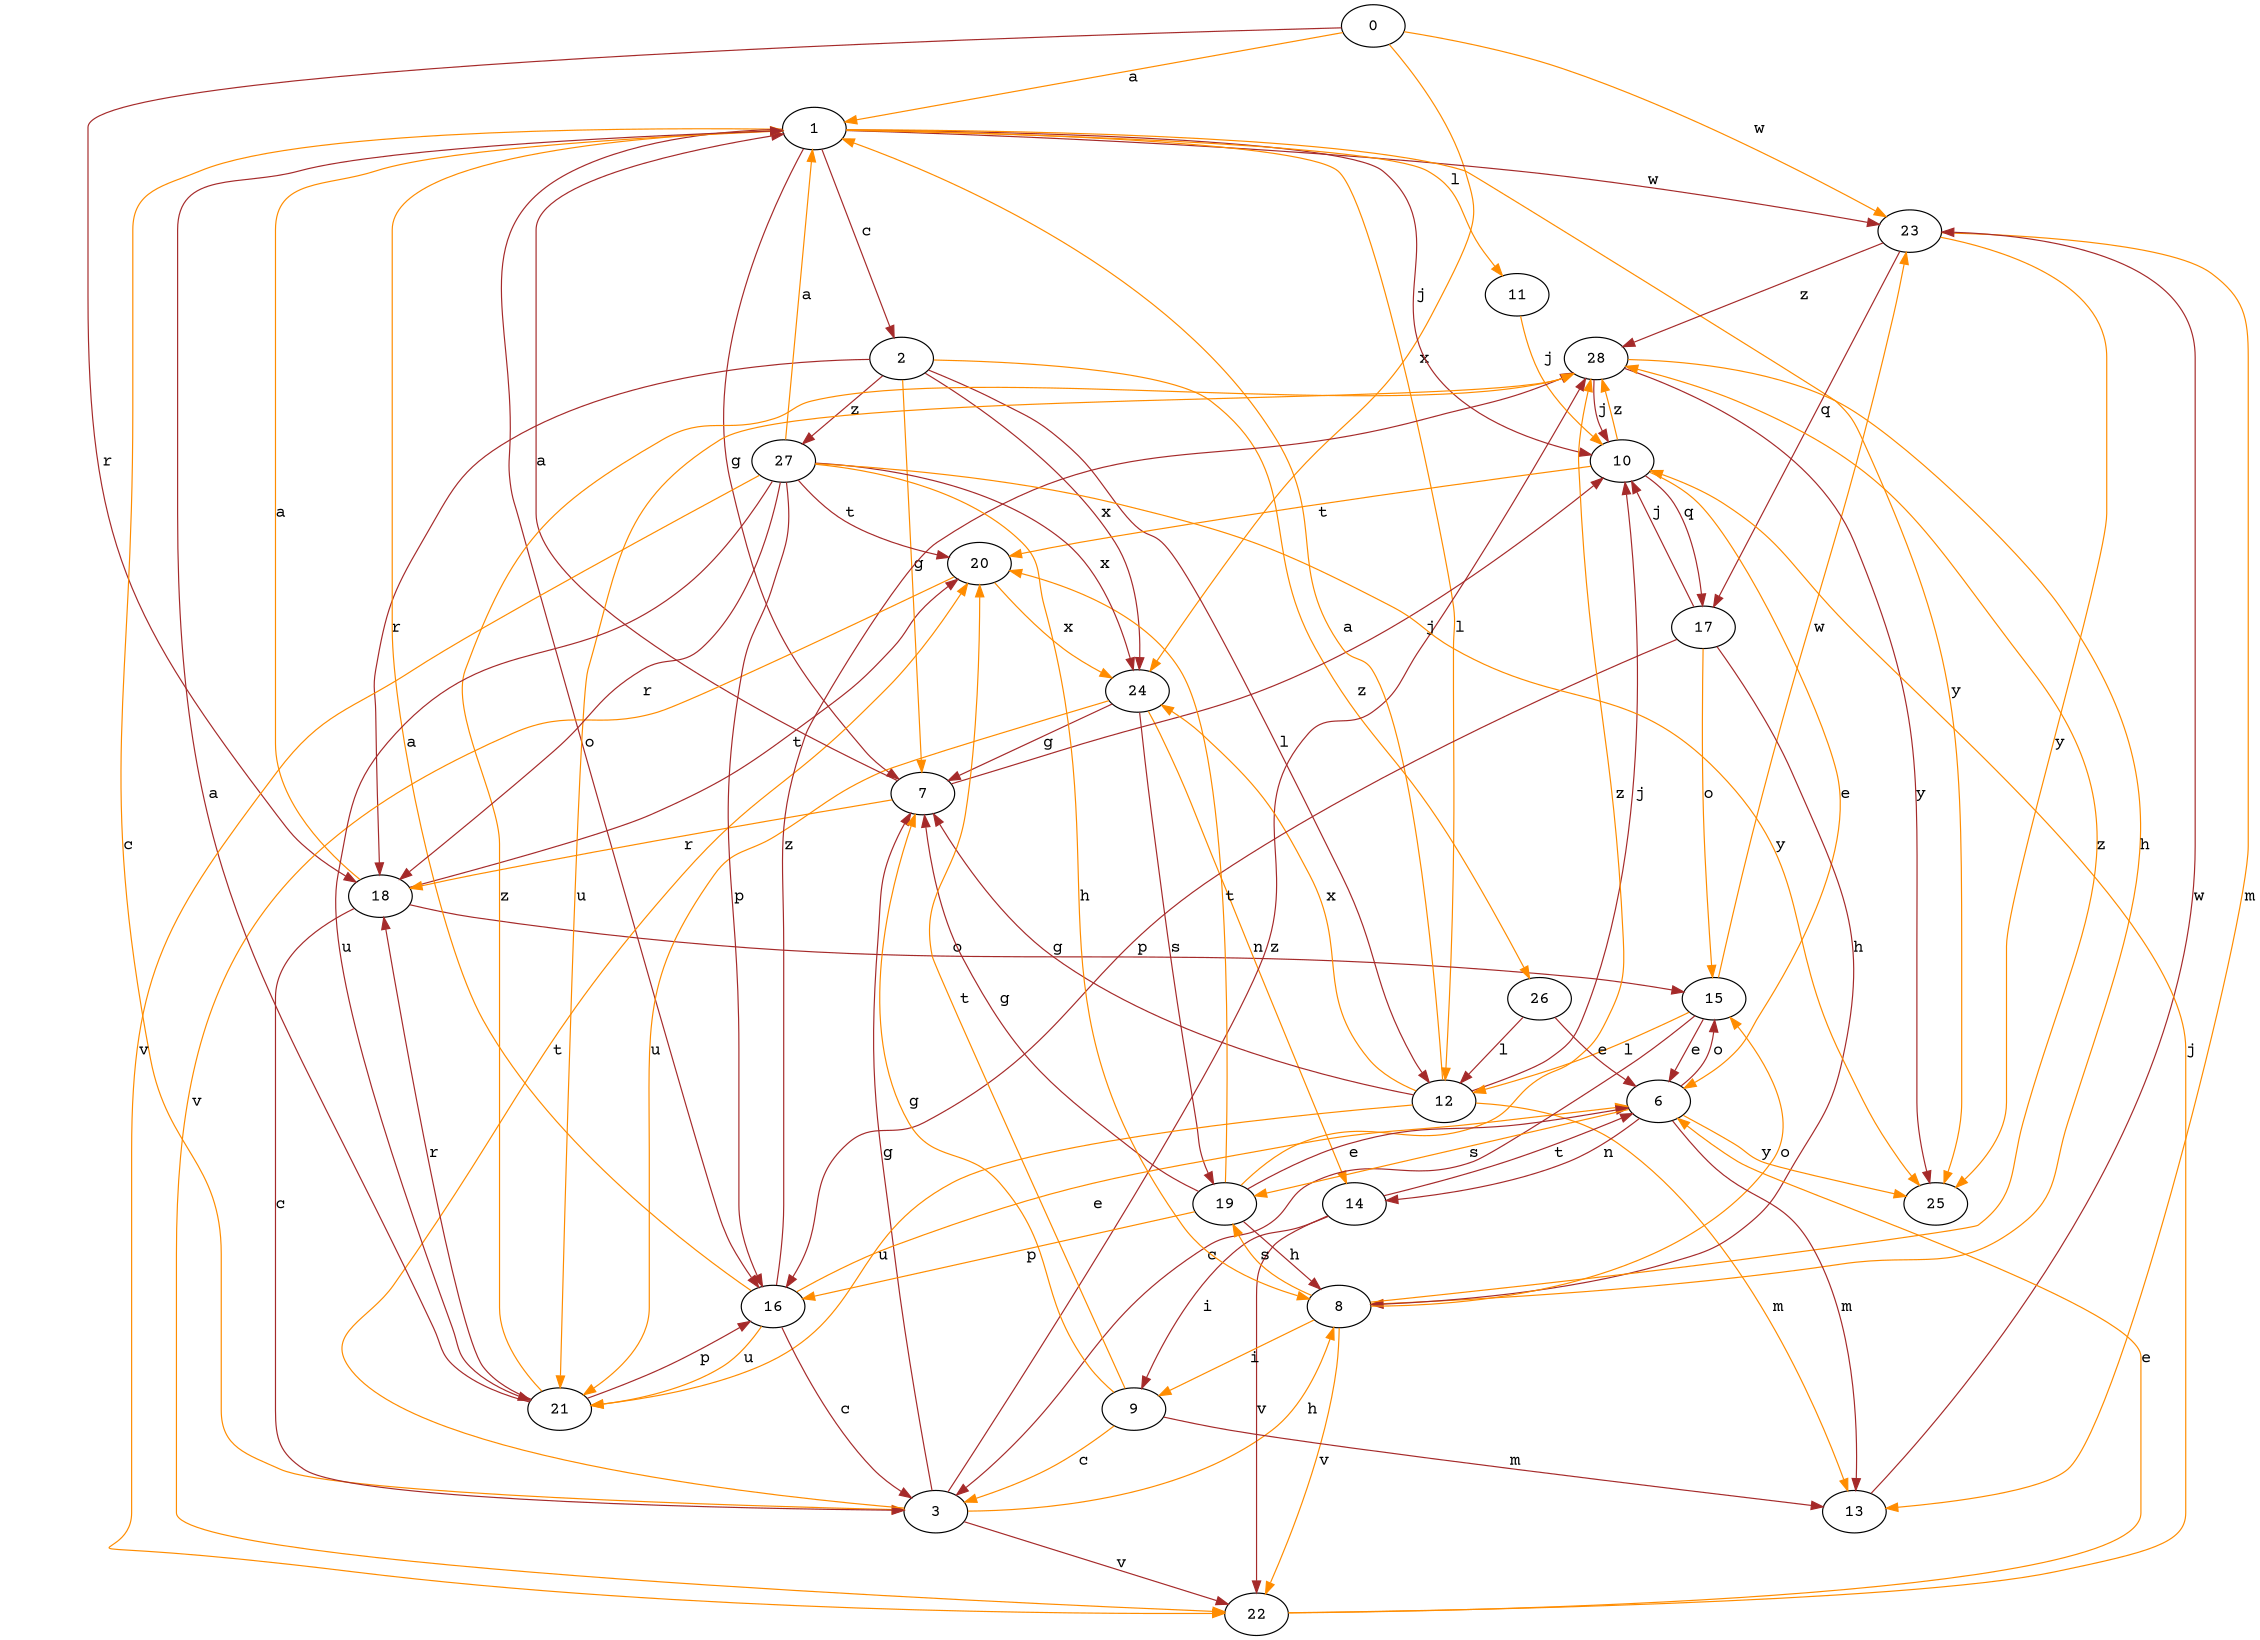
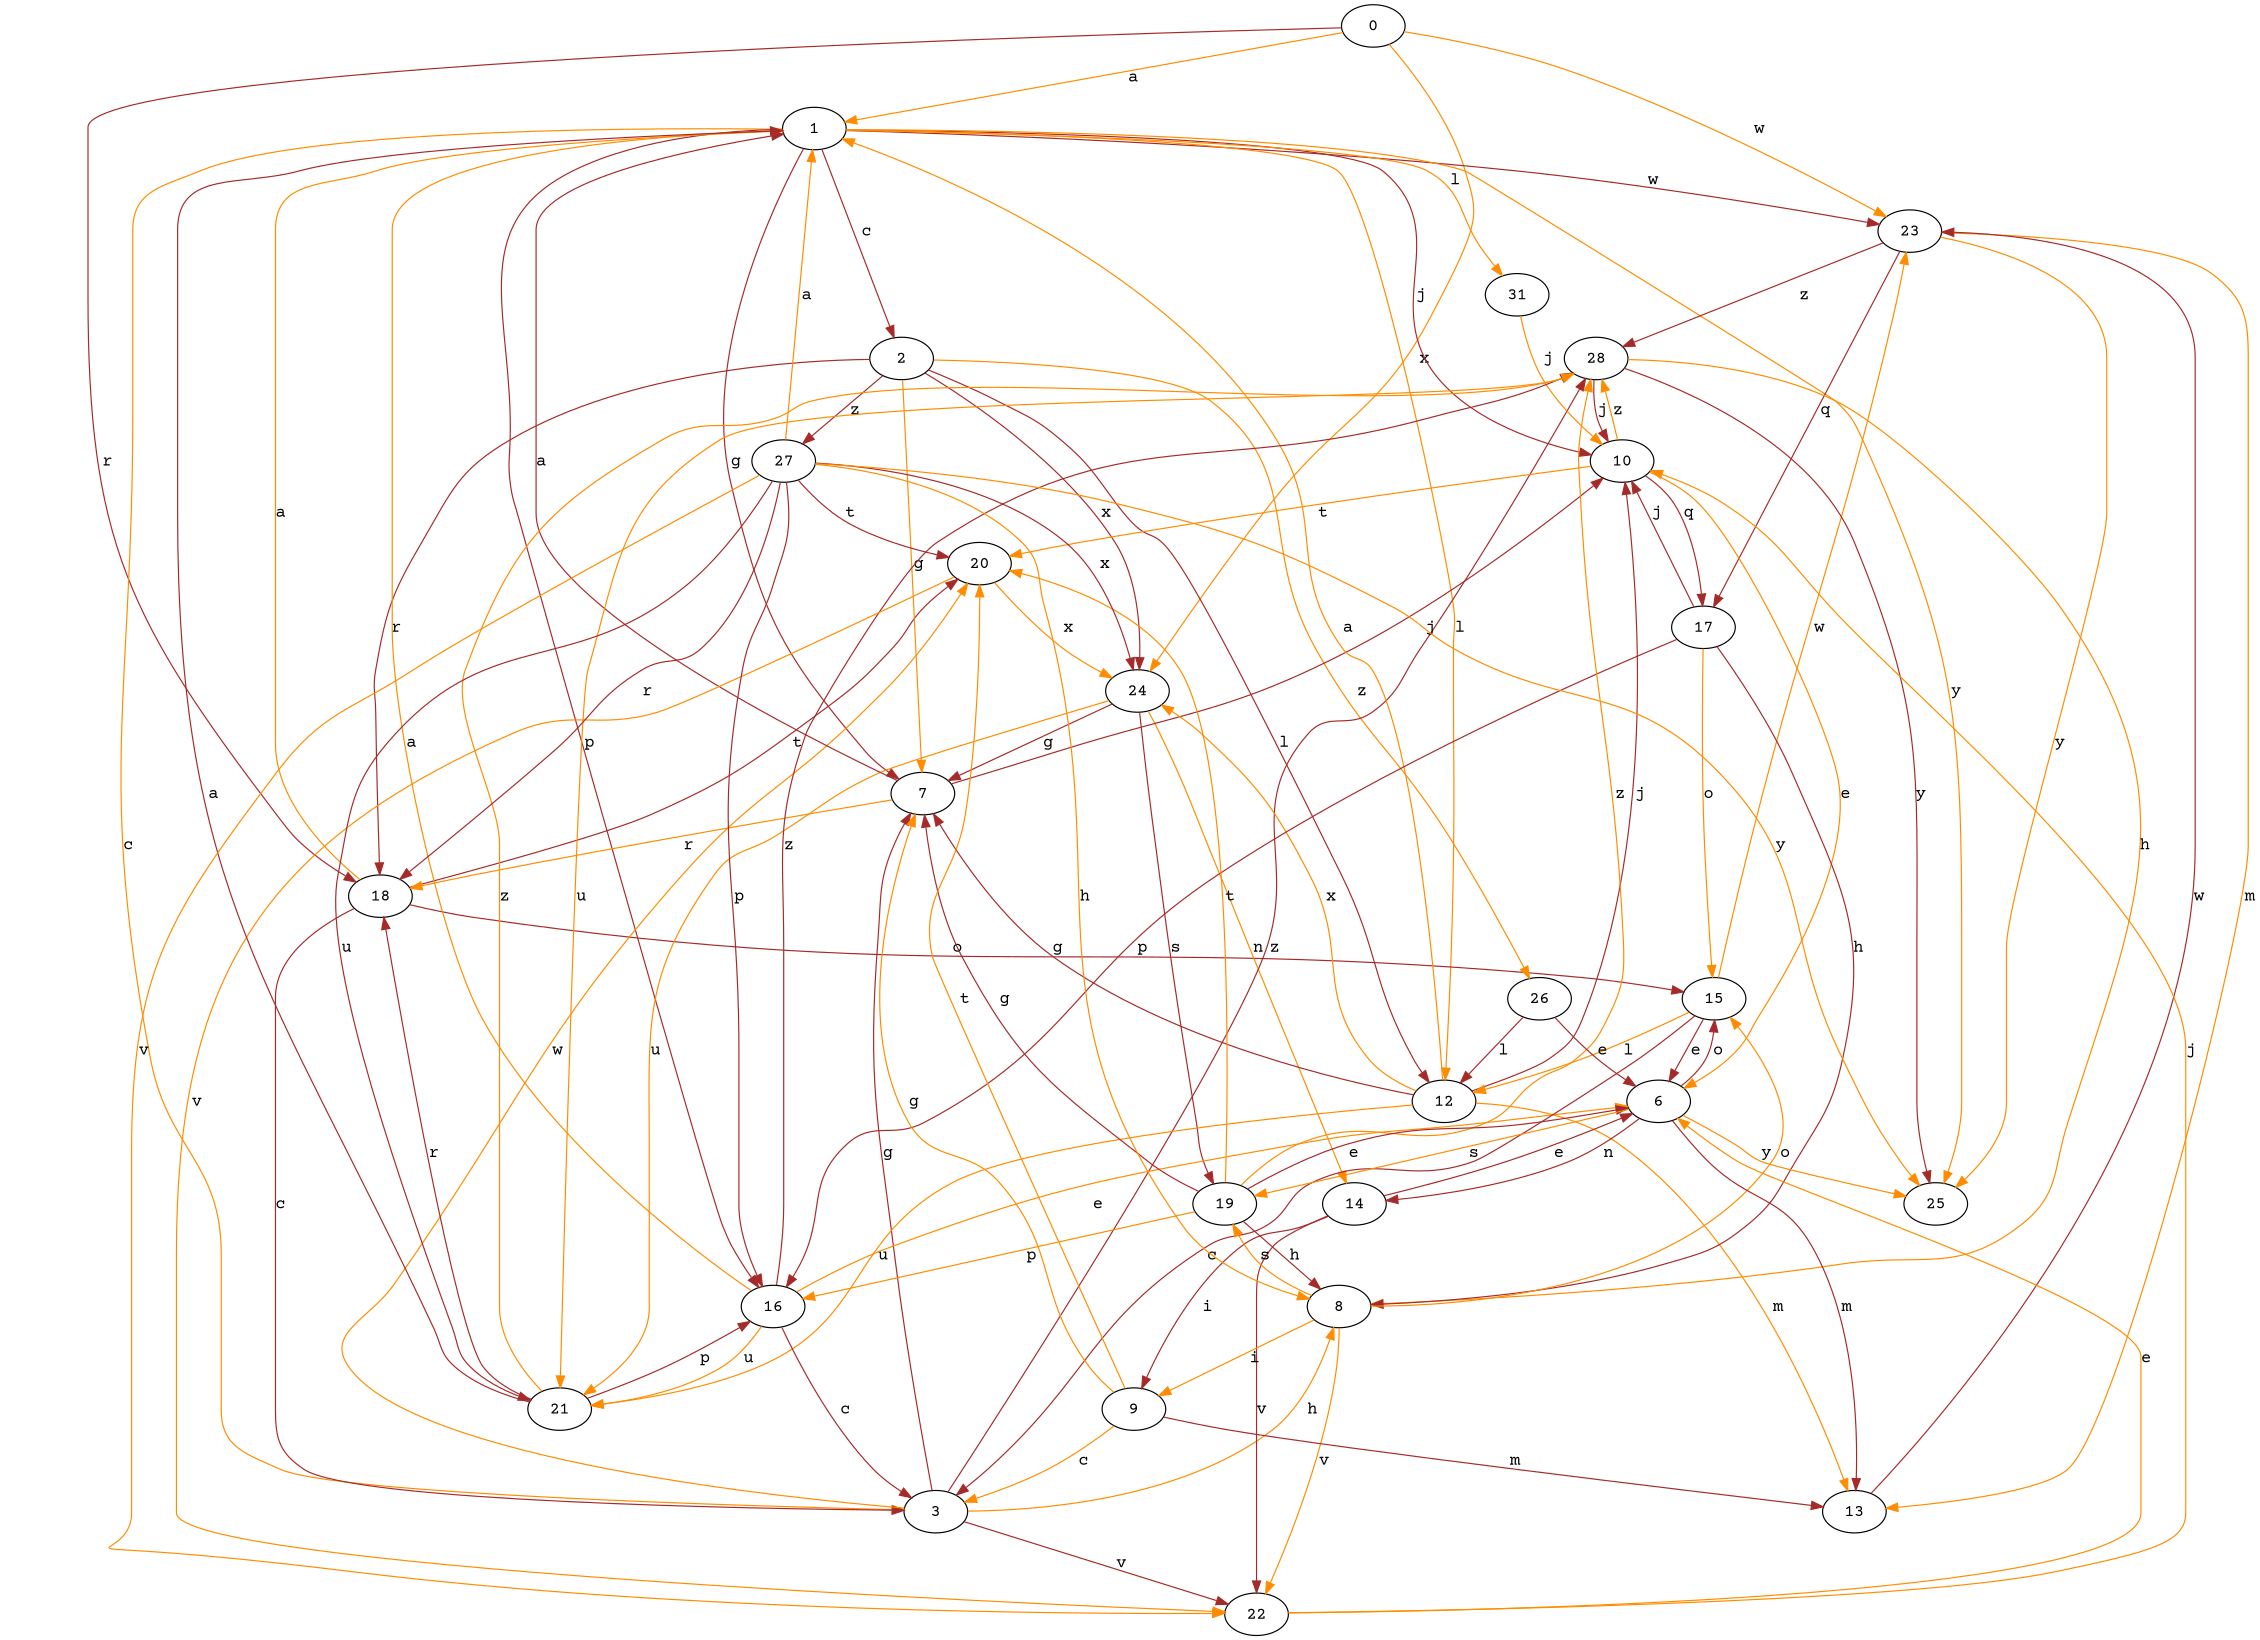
node "11": label "11" -> "31"
edge "1" -> "16": label "o" -> "p"
edge "8" -> "28": removed, label "z"
edge "3" -> "20": label "t" -> "w"
edge "14" -> "6": label "t" -> "e"
